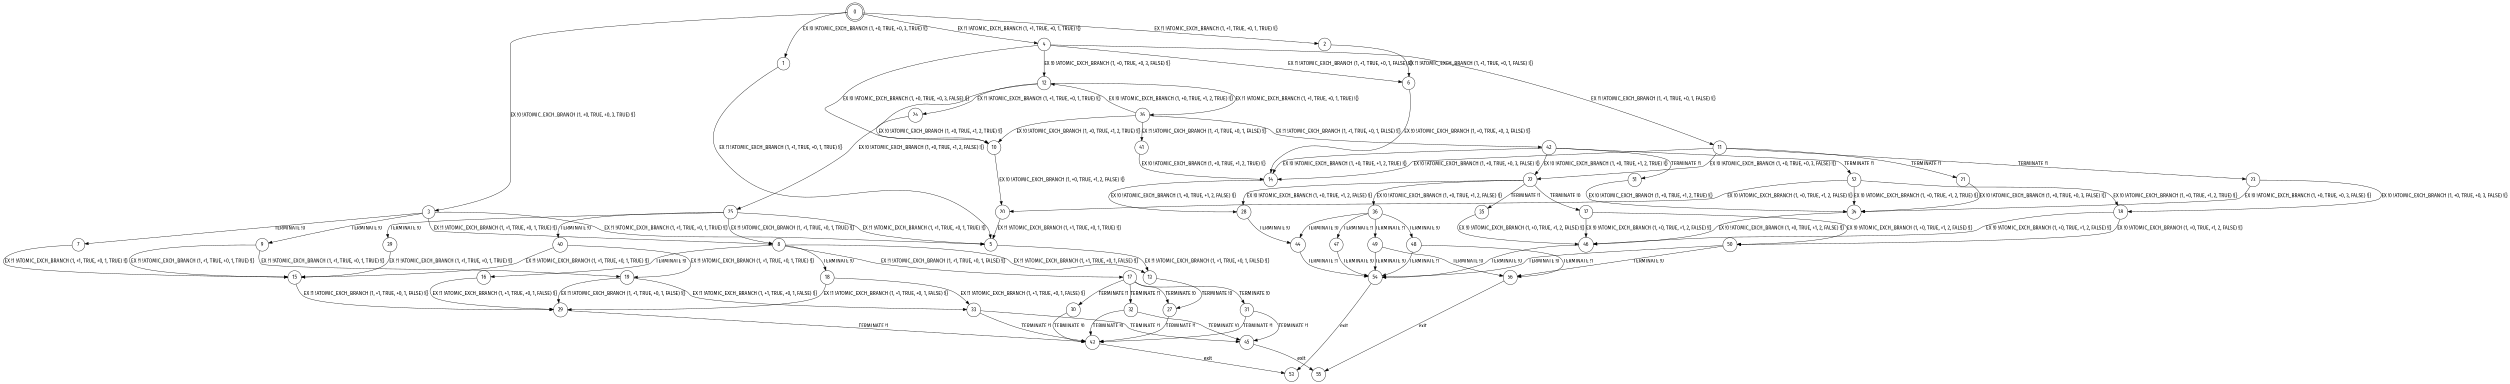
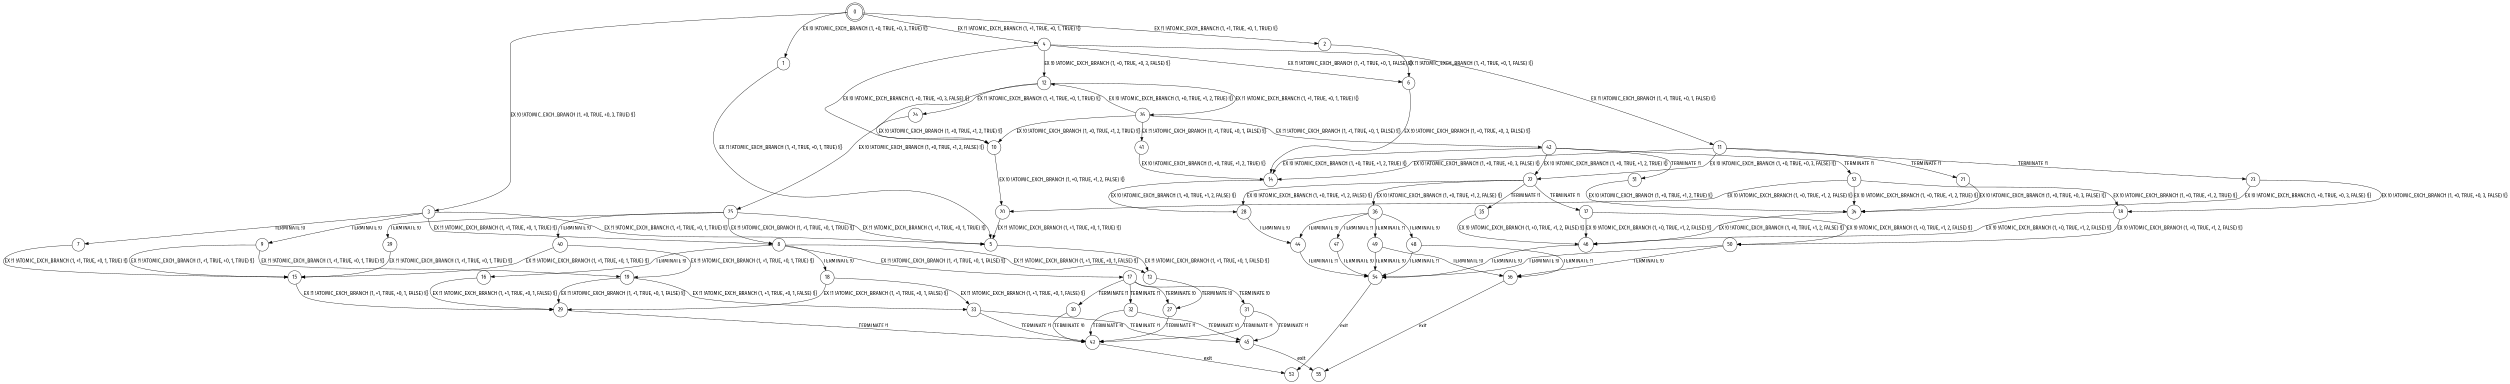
edge "22" -> "37": label "TERMINATE !0" -> "TERMINATE !1"
